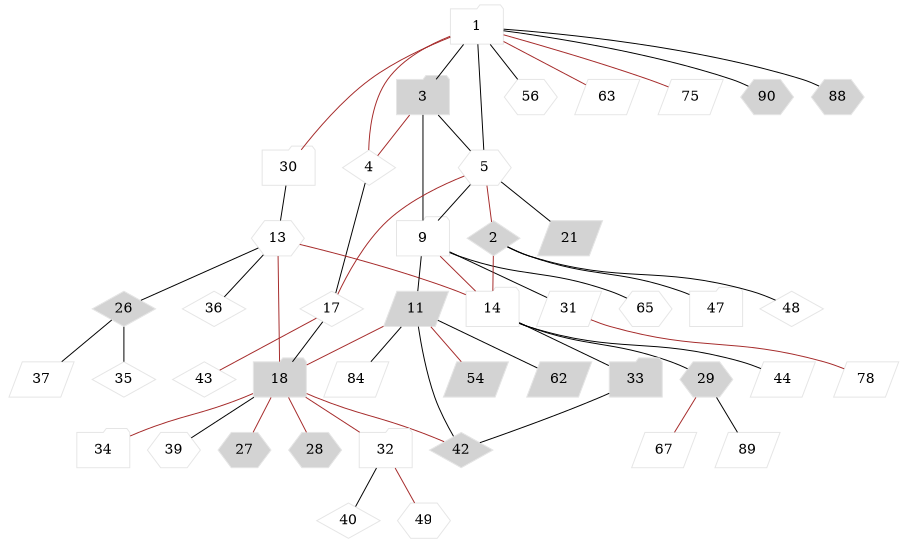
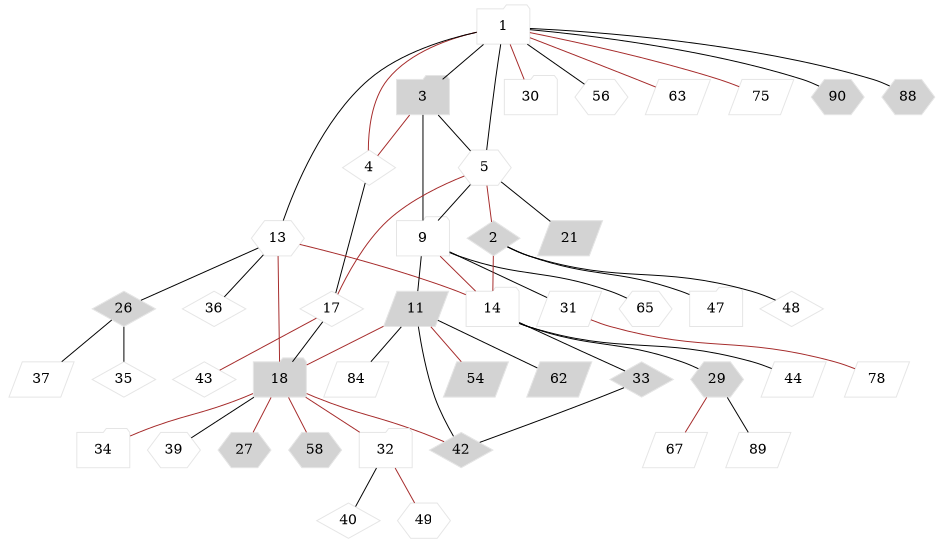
edge "30" -- "13": now "1" -- "13"
node "33": shape folder -> diamond
node "28": label "28" -> "58"
